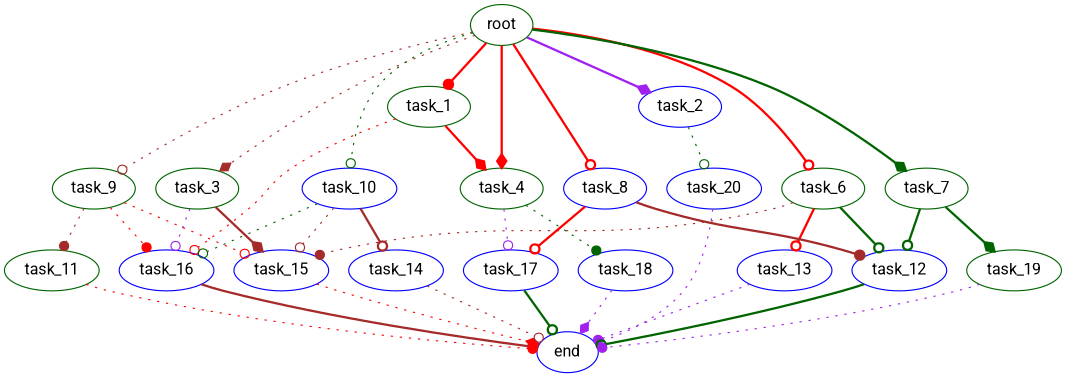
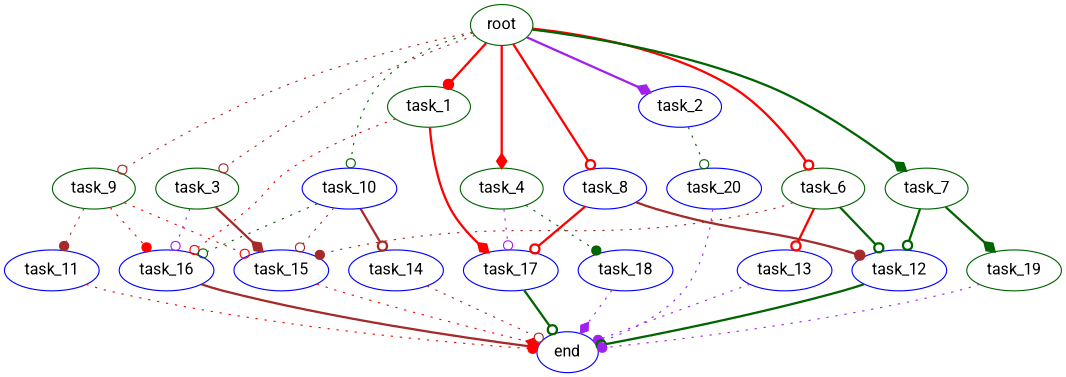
edge "root" -> "task_3": arrowhead diamond -> odot
edge "task_1" -> "task_4": now "task_1" -> "task_17"
node "task_11": color darkgreen -> blue
